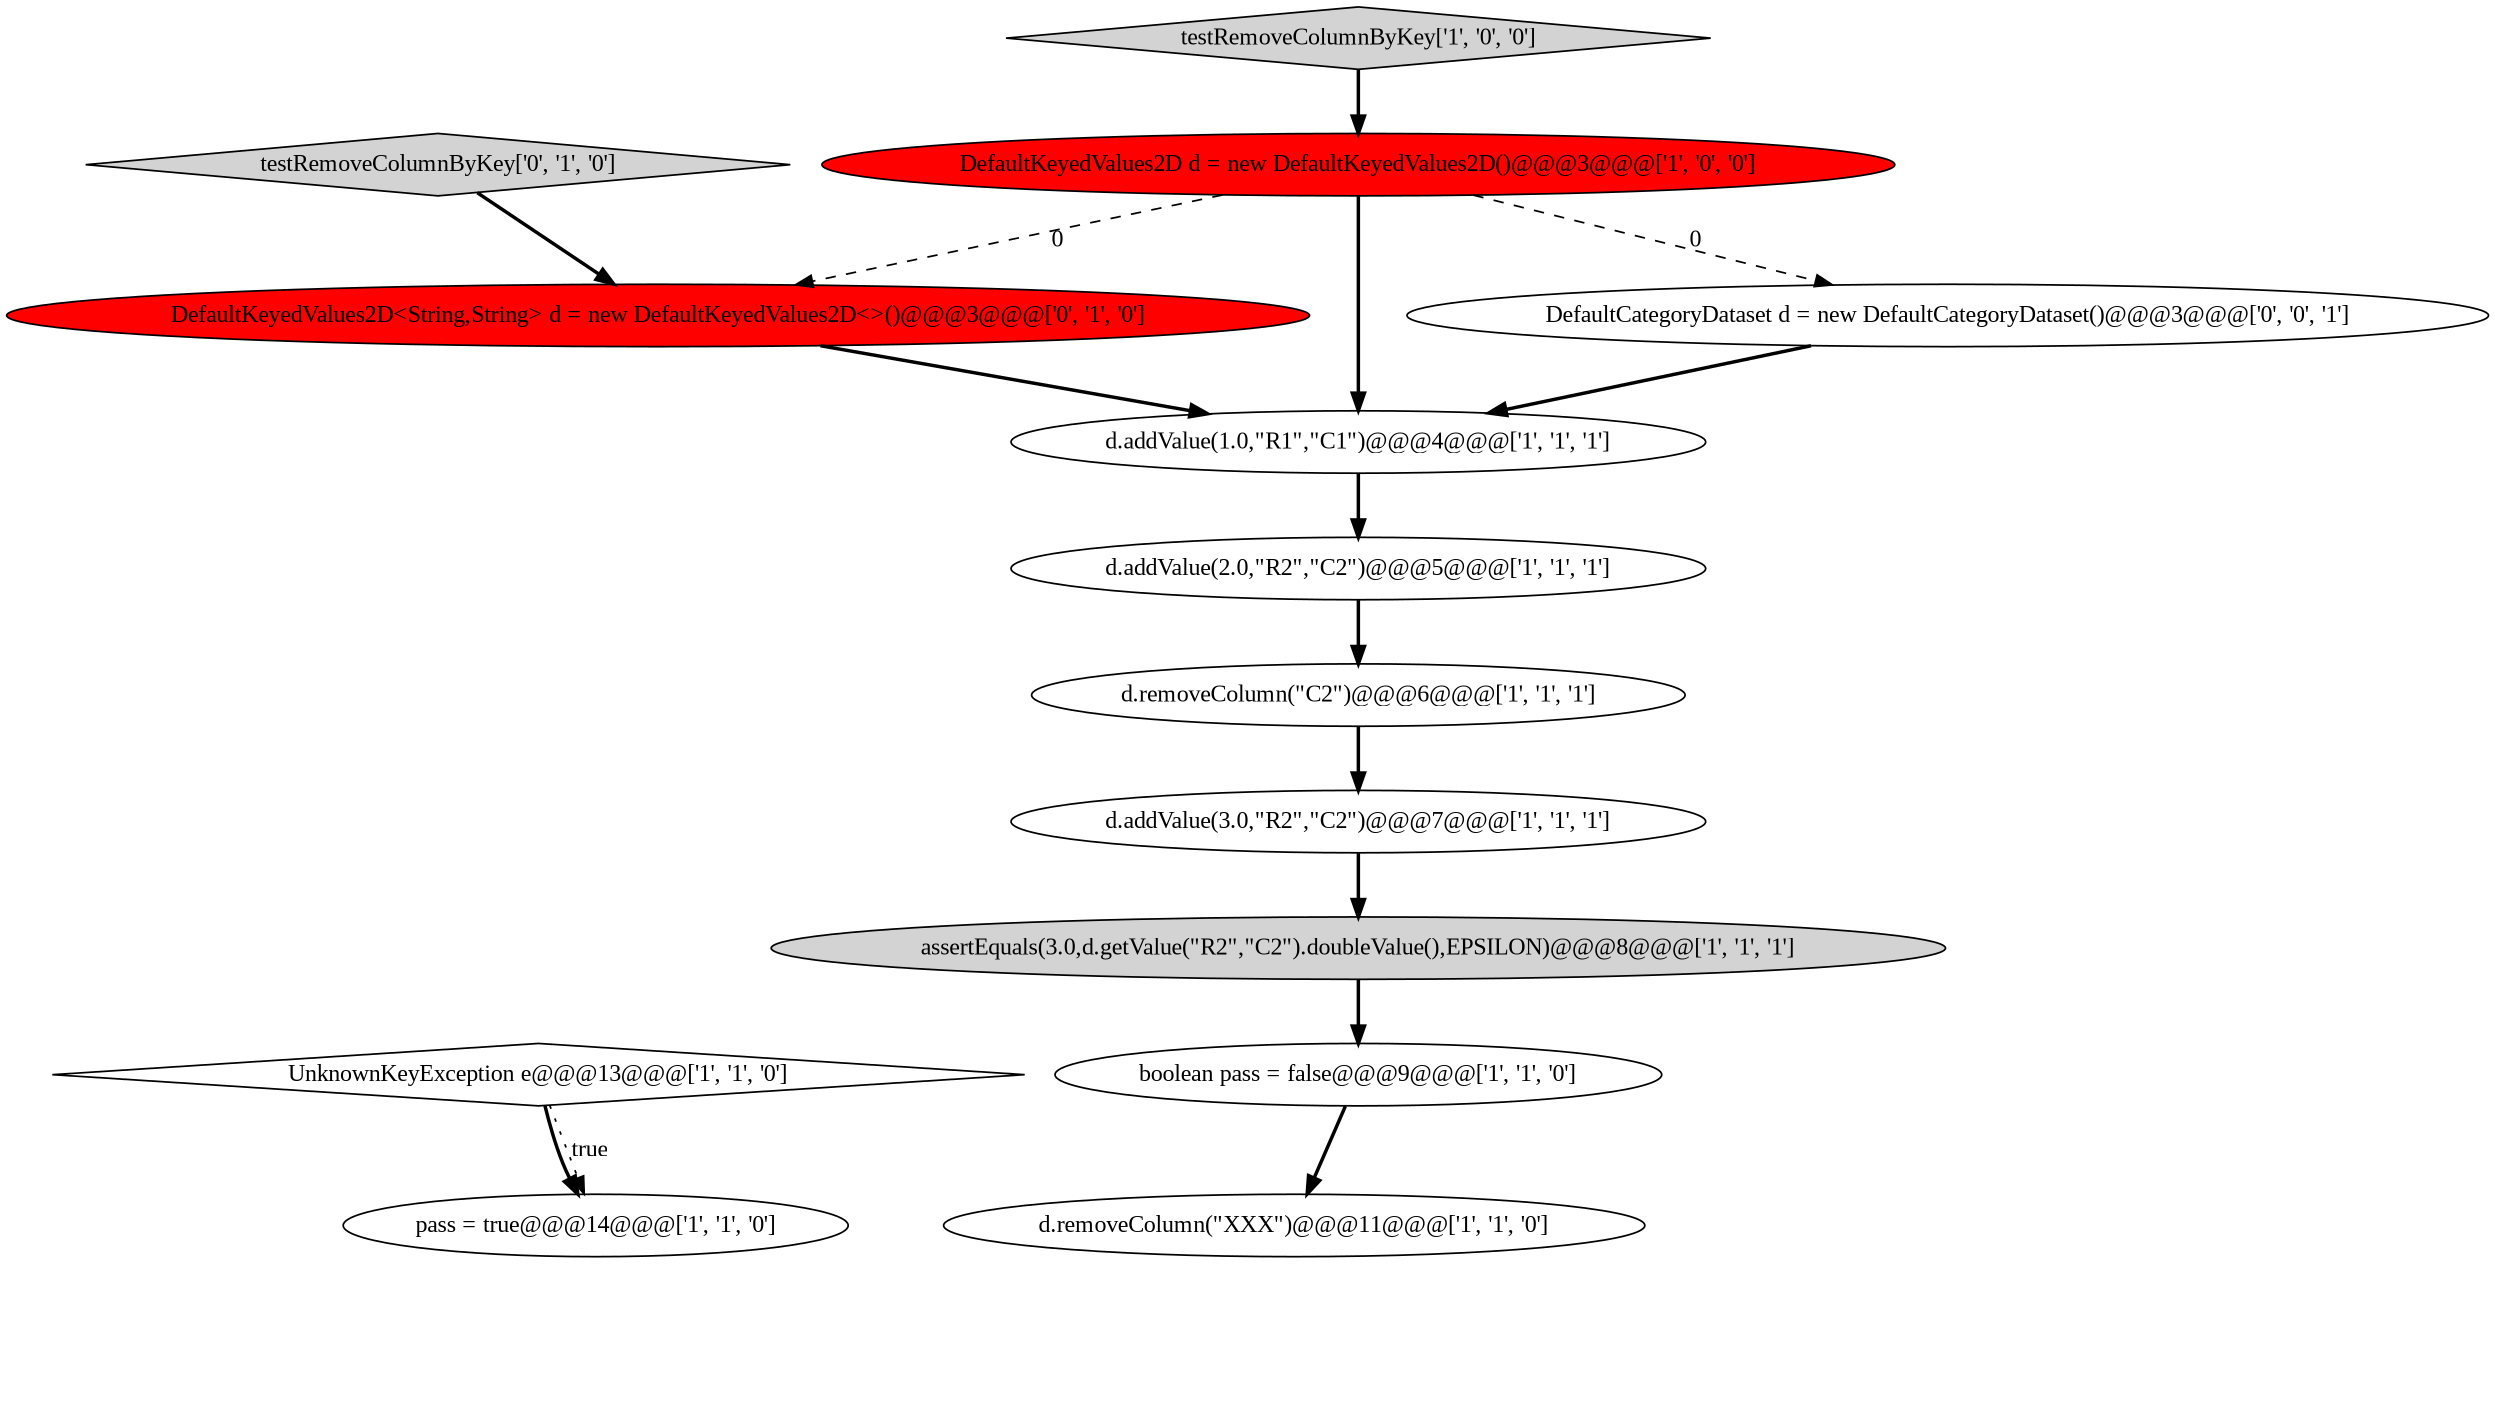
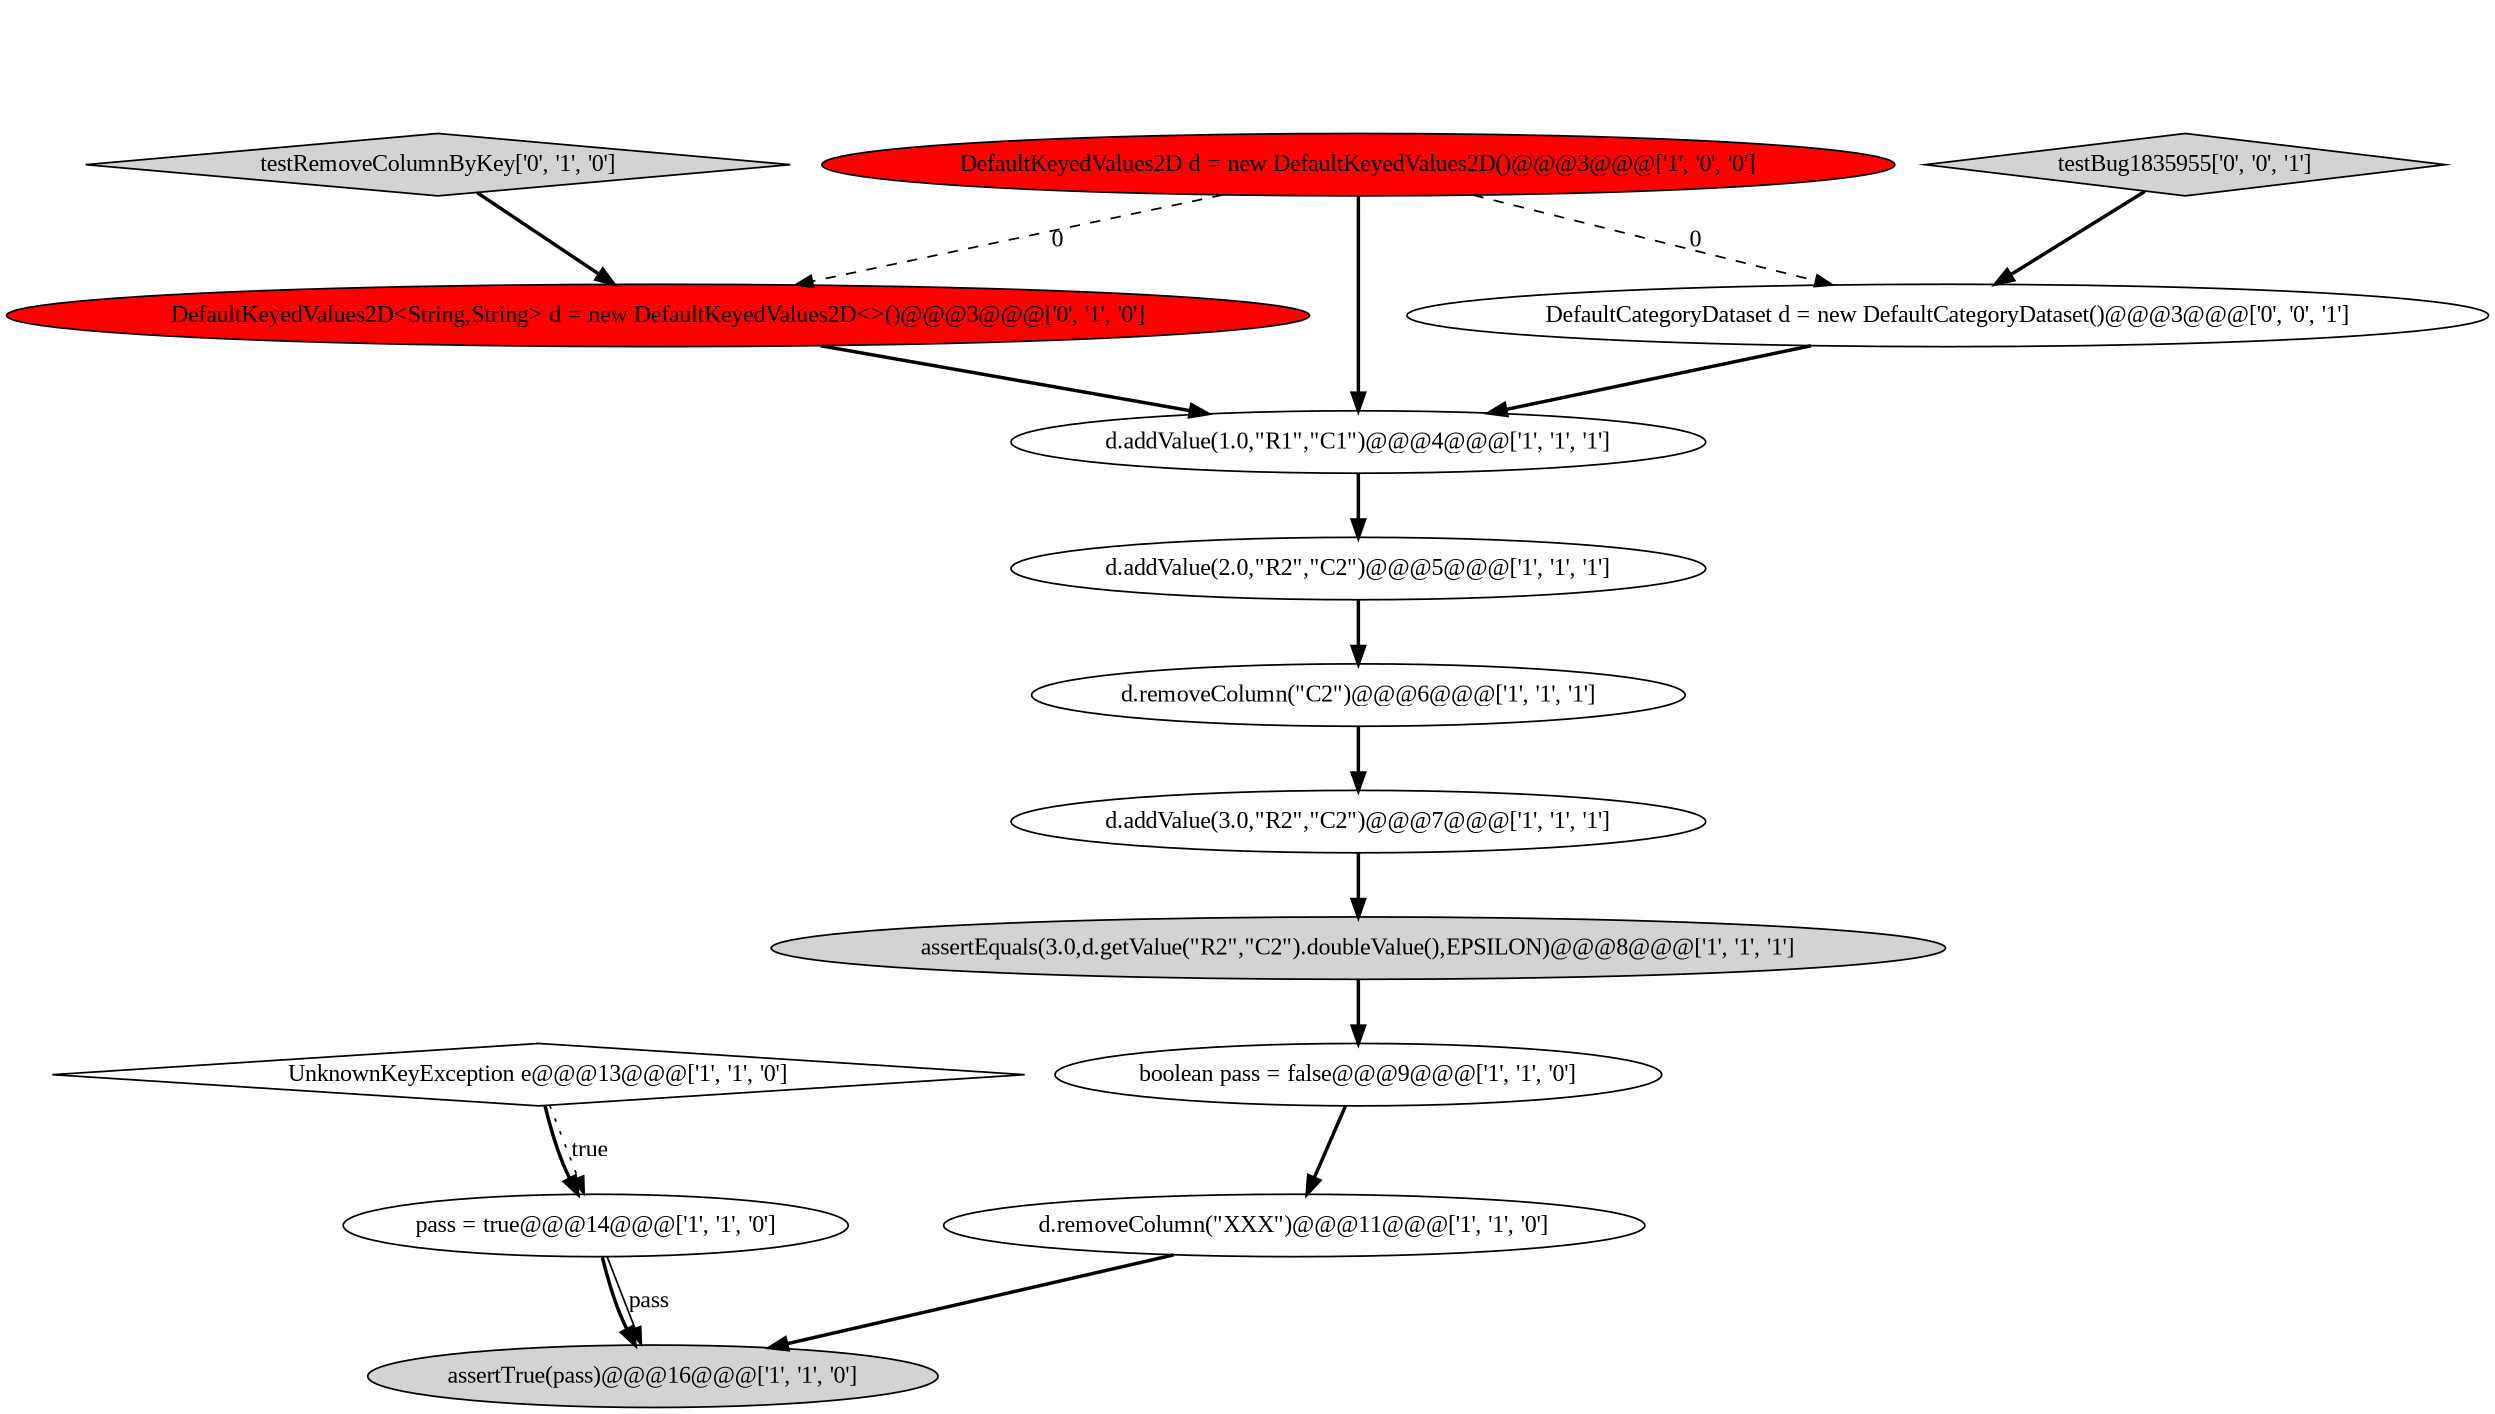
node "testRemoveColumnByKey['1', '0', '0']": removed
node "testBug1835955['0', '0', '1']": added
node "assertTrue(pass)@@@16@@@['1', '1', '0']": added
